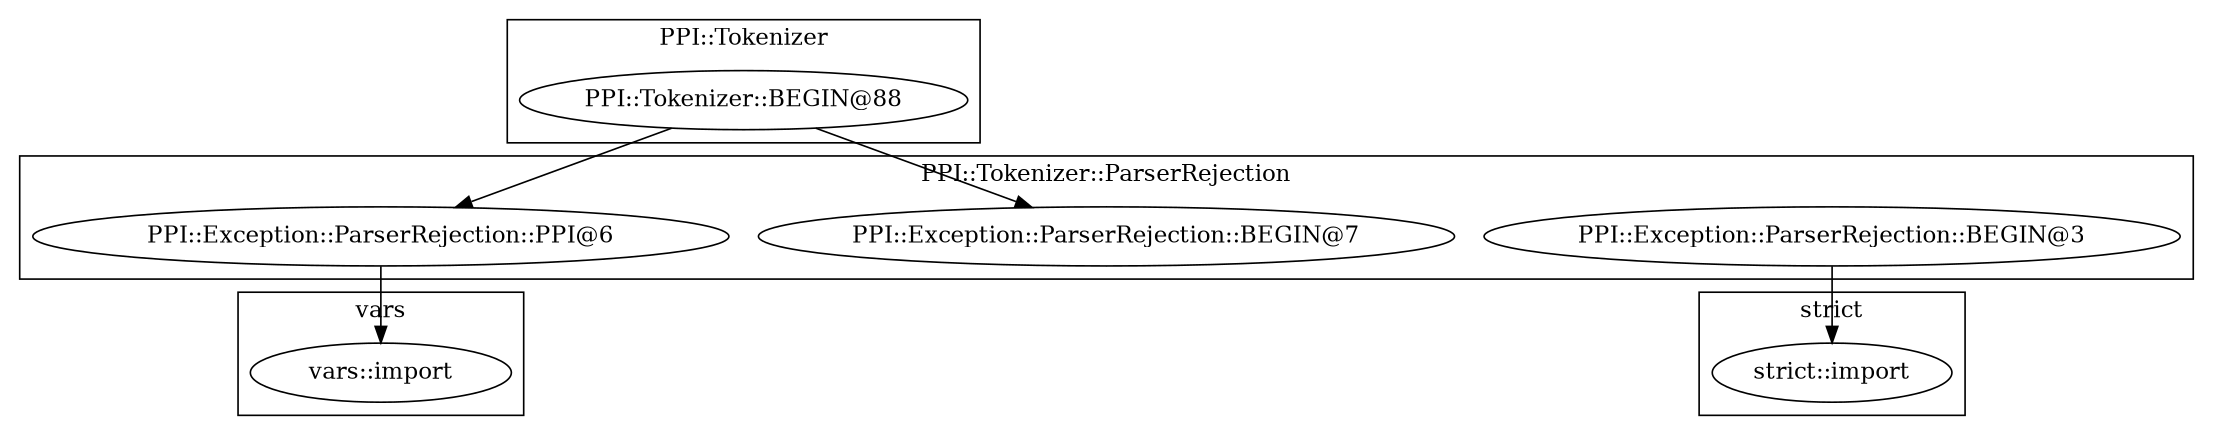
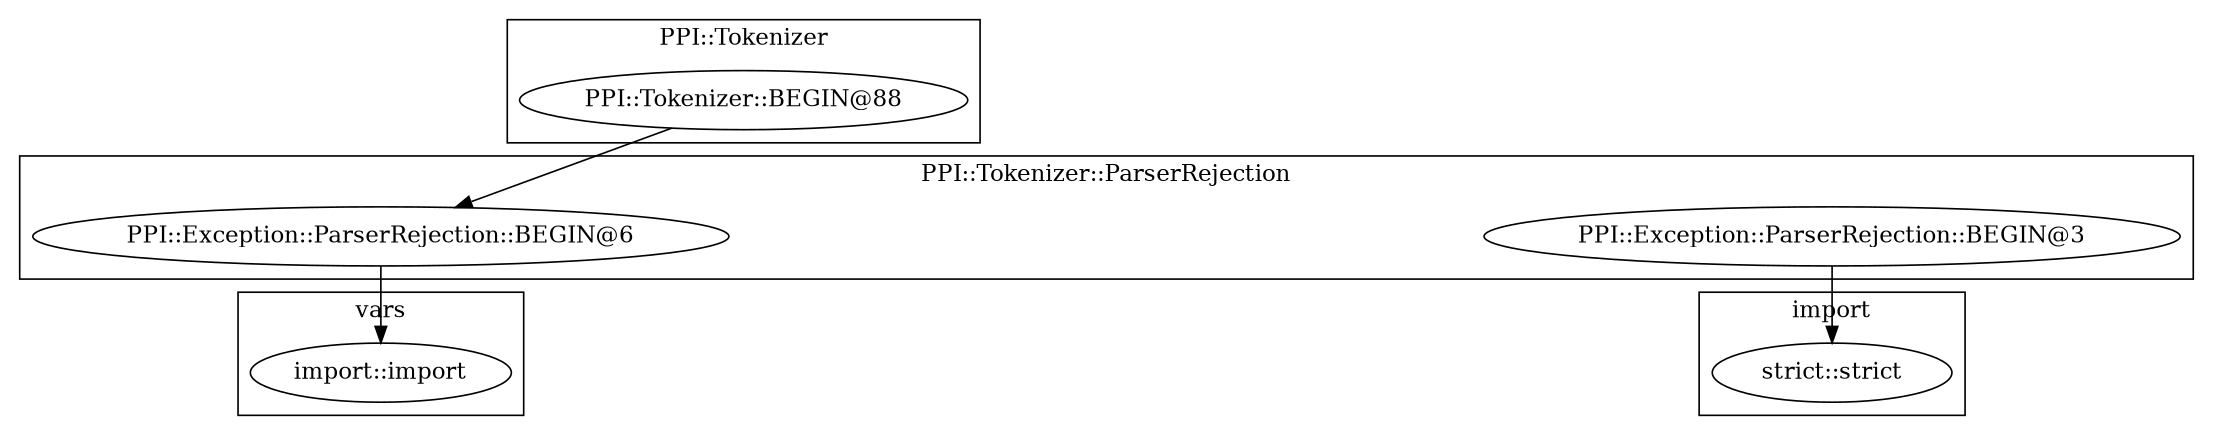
node "PPI::Exception::ParserRejection::PPI@6": label "PPI::Exception::ParserRejection::PPI@6" -> "PPI::Exception::ParserRejection::BEGIN@6"
node "PPI::Exception::ParserRejection::BEGIN@7": removed
cluster "strict": label "strict" -> "import"
node "vars::import": label "vars::import" -> "import::import"
node "strict::import": label "strict::import" -> "strict::strict"
